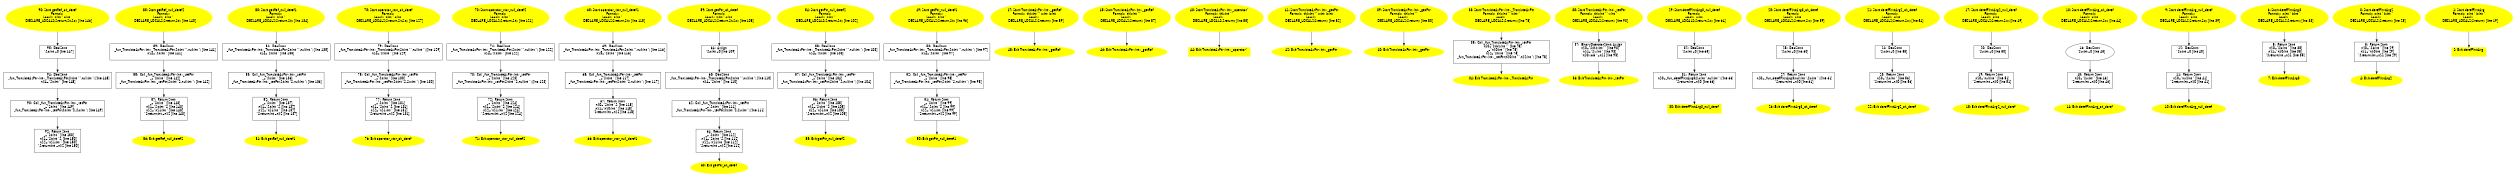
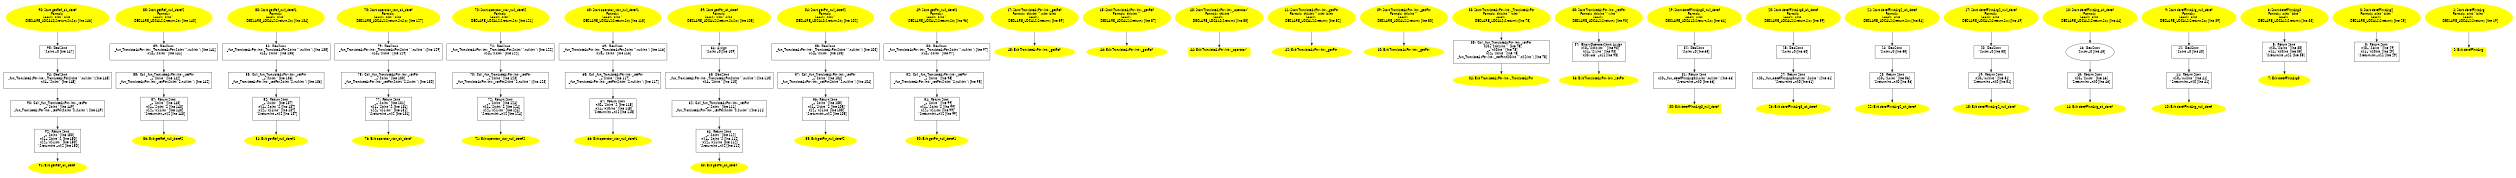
node "4: Exit derefFirstArg2": removed
node "91: Exit getRef_ok_deref": added
